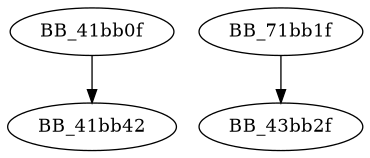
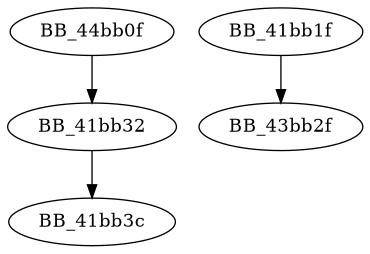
node "BB_41bb0f": label "BB_41bb0f" -> "BB_44bb0f"
node "BB_71bb1f": label "BB_71bb1f" -> "BB_41bb1f"
node "BB_41bb42": label "BB_41bb42" -> "BB_41bb32"
node "BB_41bb3c": added
